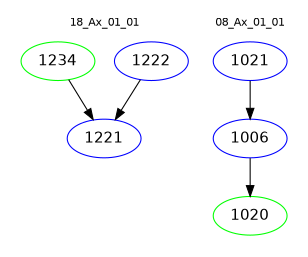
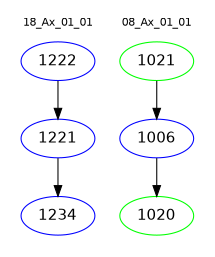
node "1234": color green -> blue
node "1021": color blue -> green
edge "1234" -> "1221": reversed
